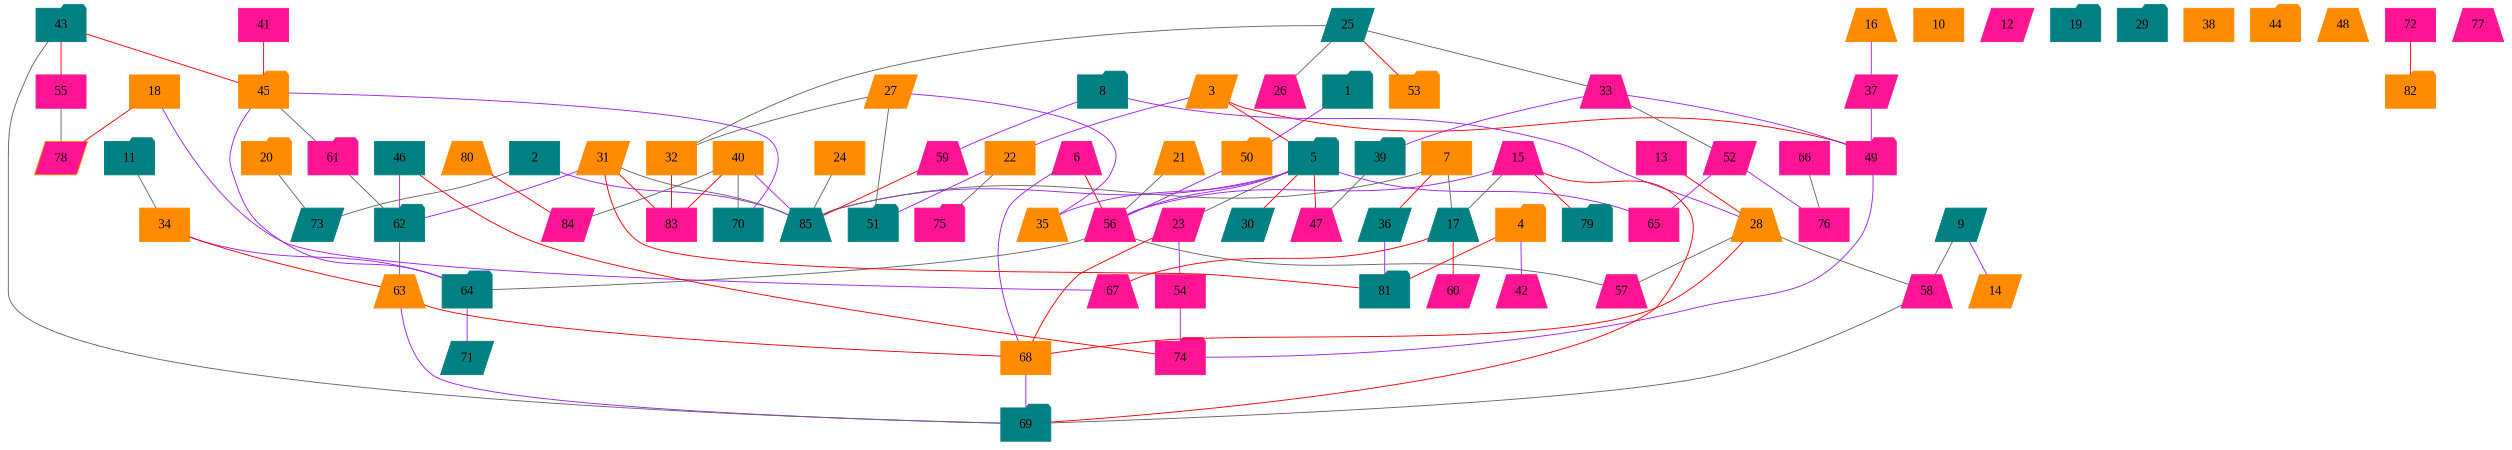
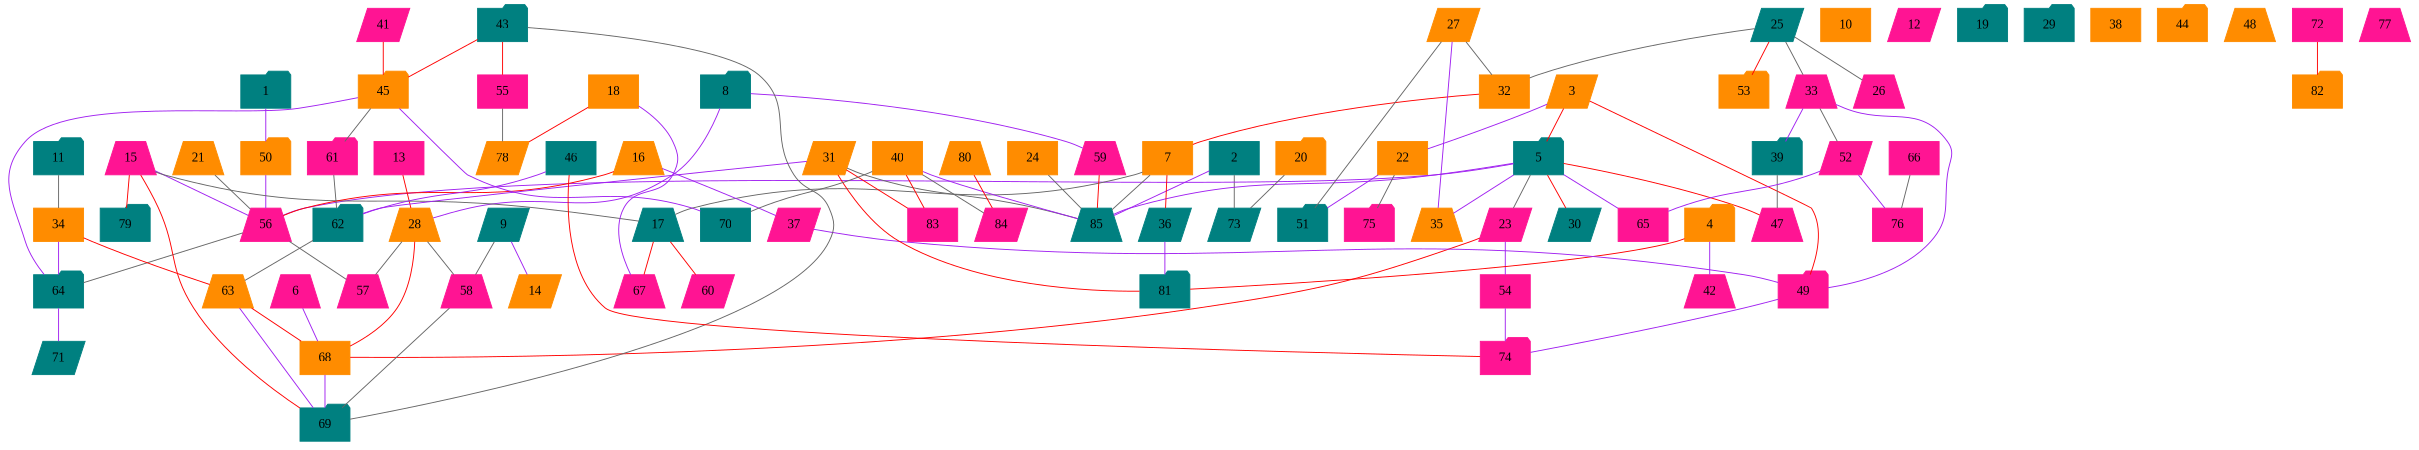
node "41": shape box -> parallelogram
node "78": fillcolor deeppink -> darkorange
edge "6" -- "56": now "16" -- "56"
edge "32" -- "83": now "32" -- "7"
